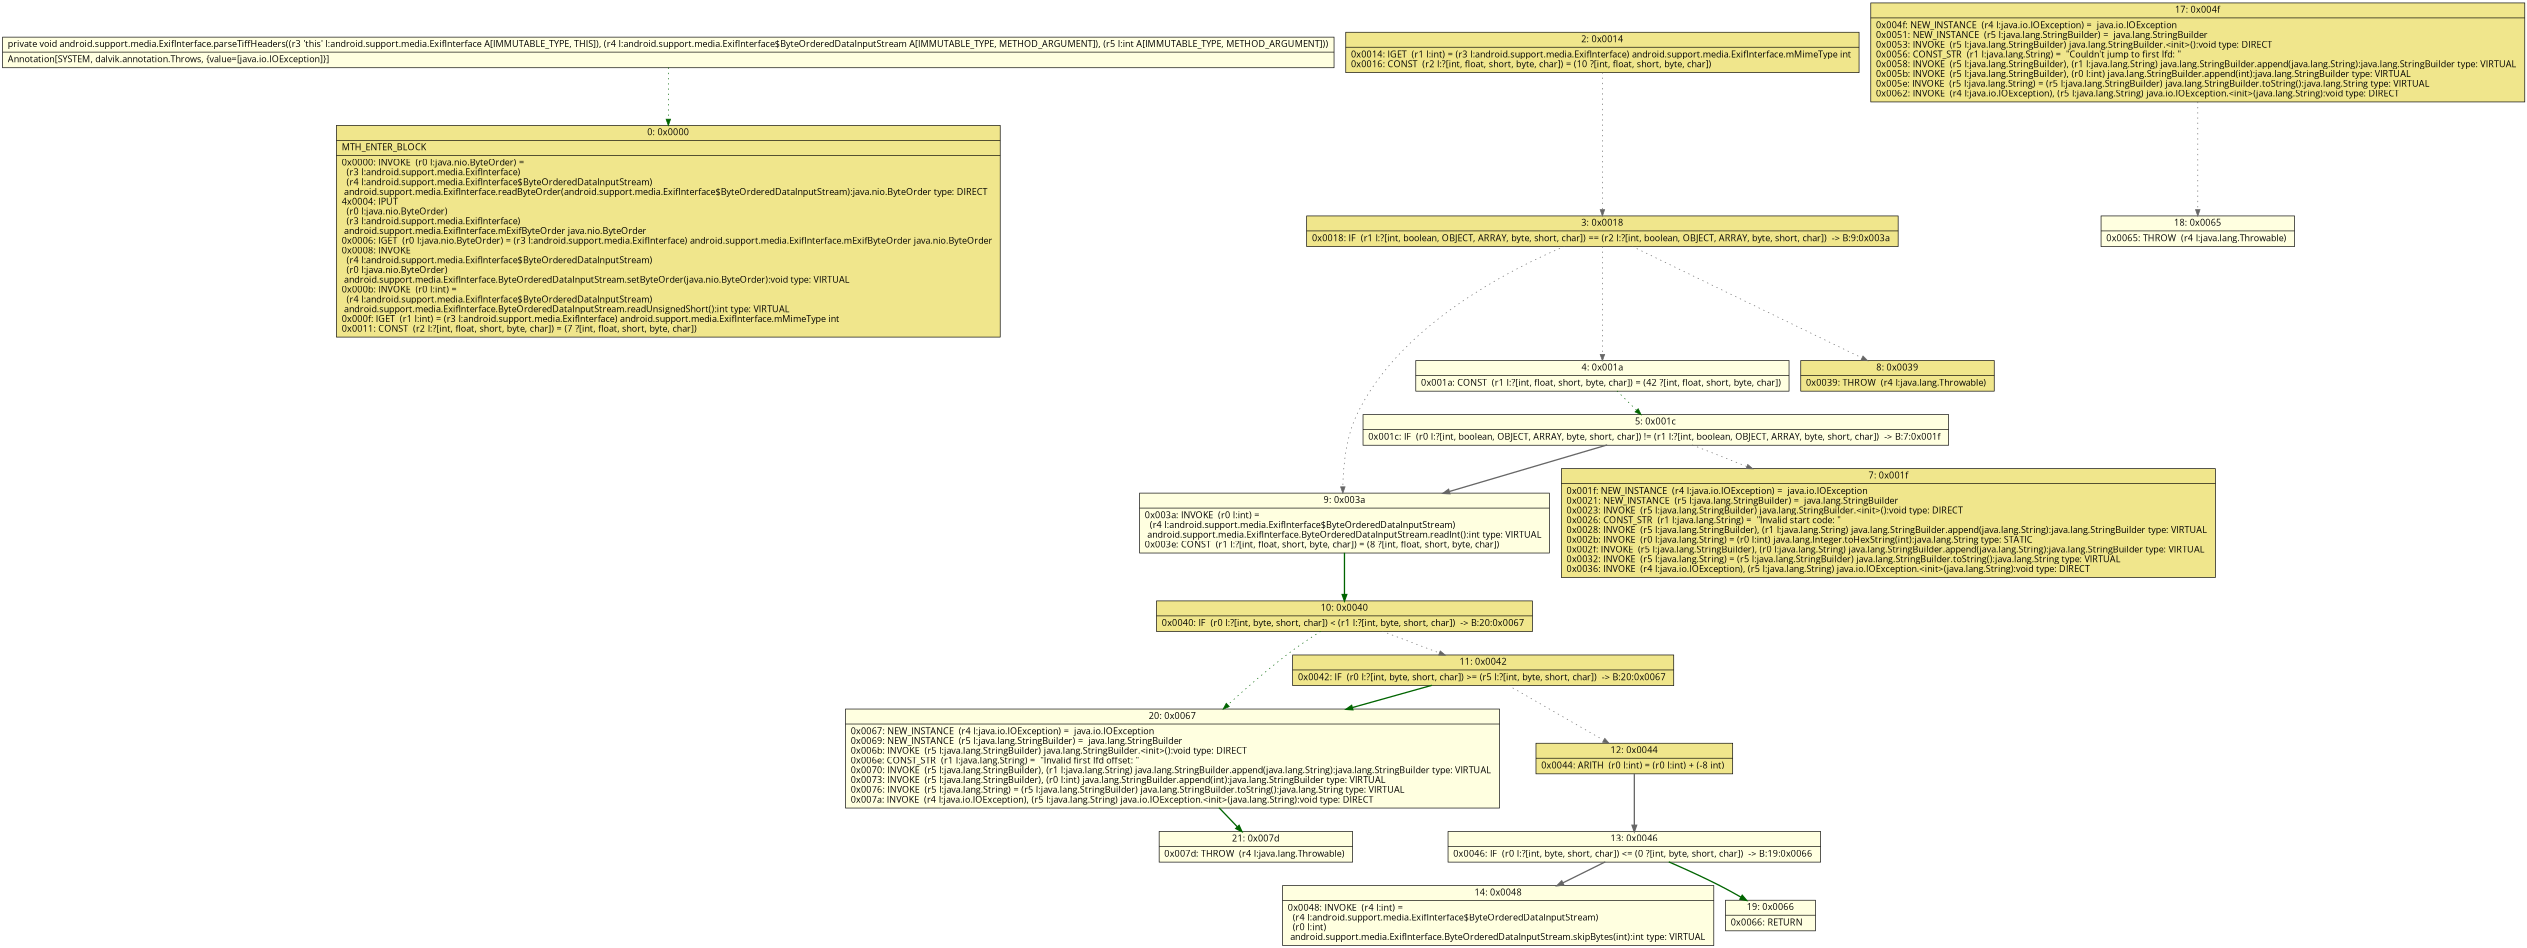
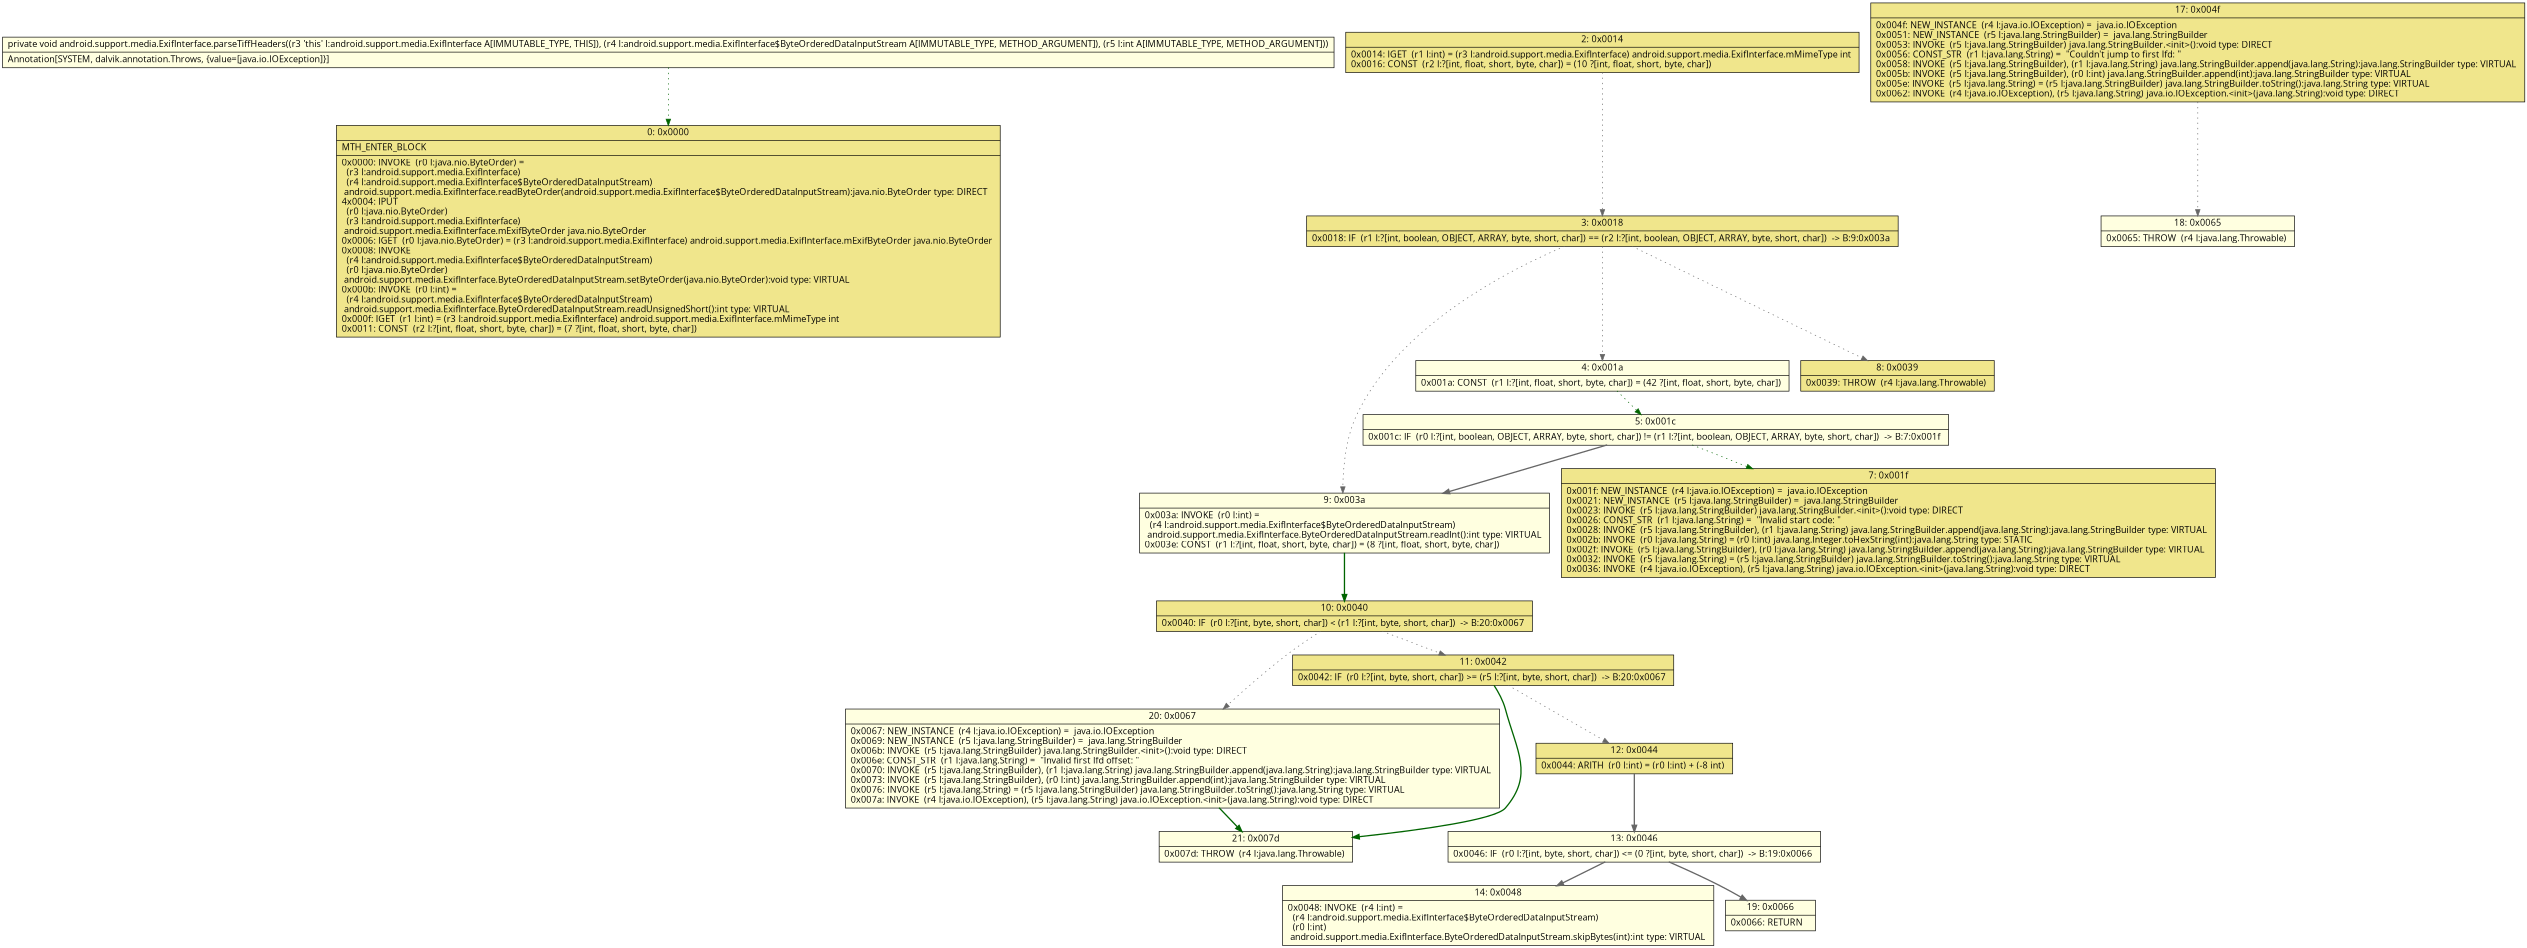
edge "5: 0x001c" -> "7: 0x001f": color gray40 -> darkgreen
edge "10: 0x0040" -> "20: 0x0067": color darkgreen -> gray40
edge "11: 0x0042" -> "20: 0x0067": now "11: 0x0042" -> "21: 0x007d"
edge "13: 0x0046" -> "19: 0x0066": color darkgreen -> gray40
